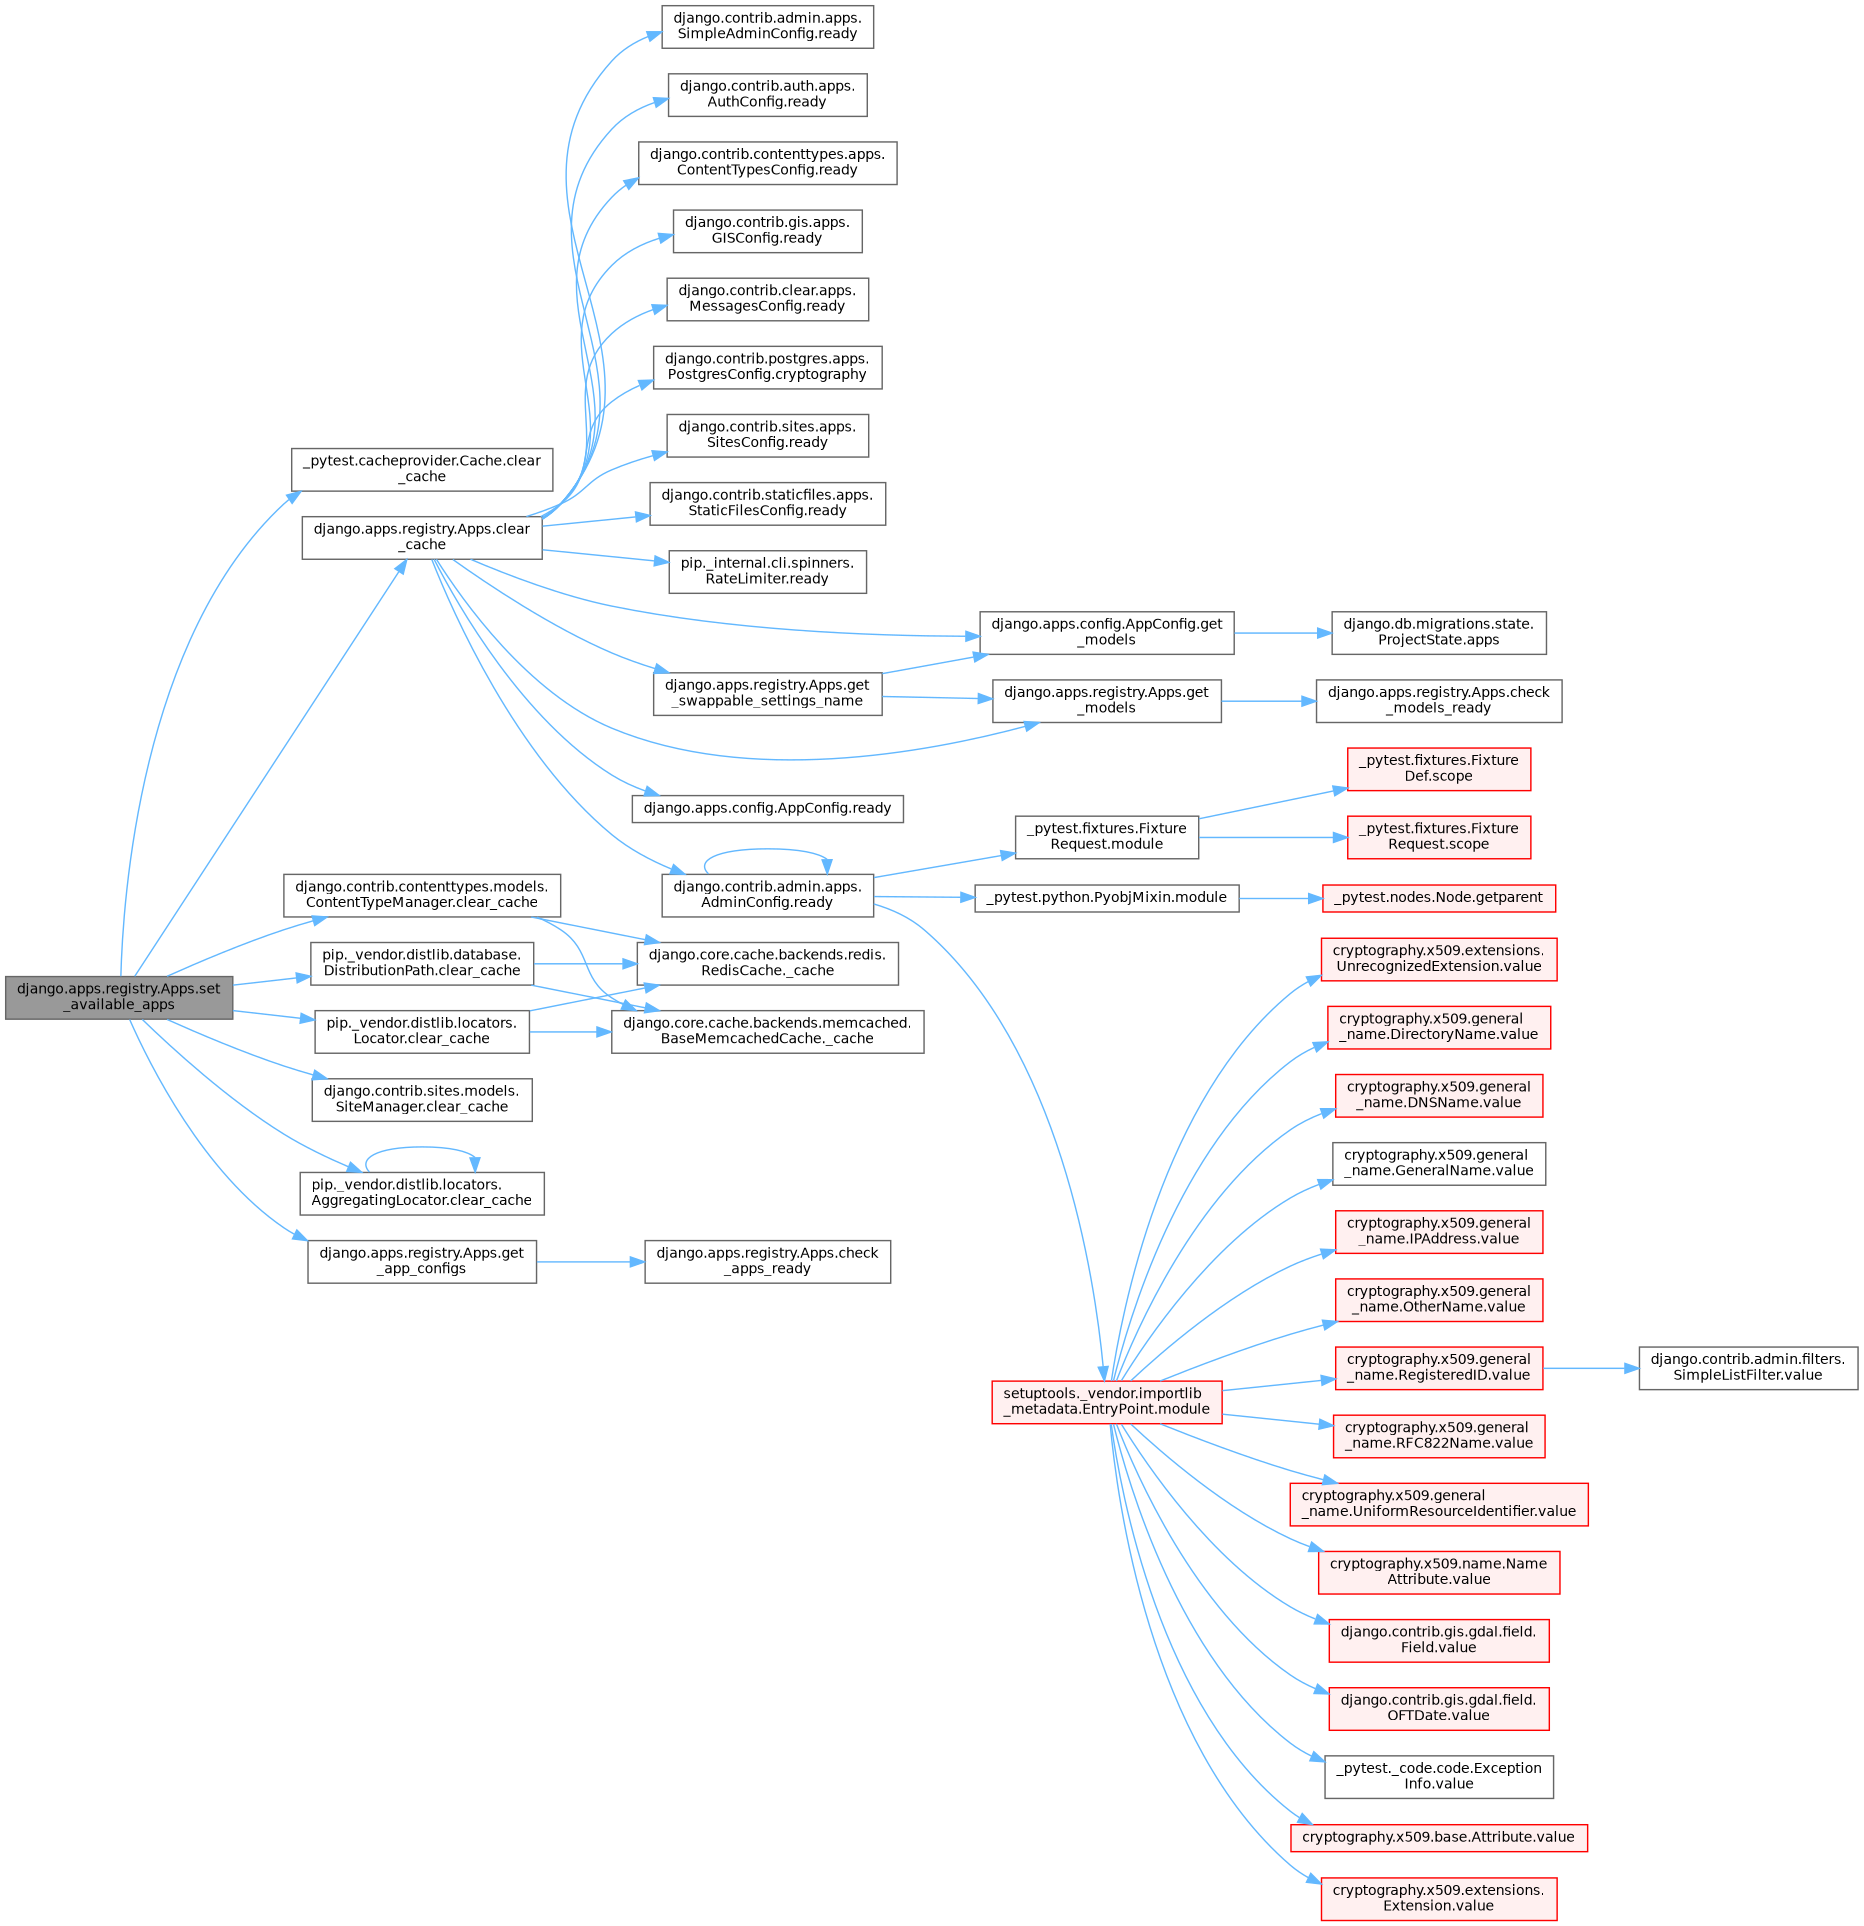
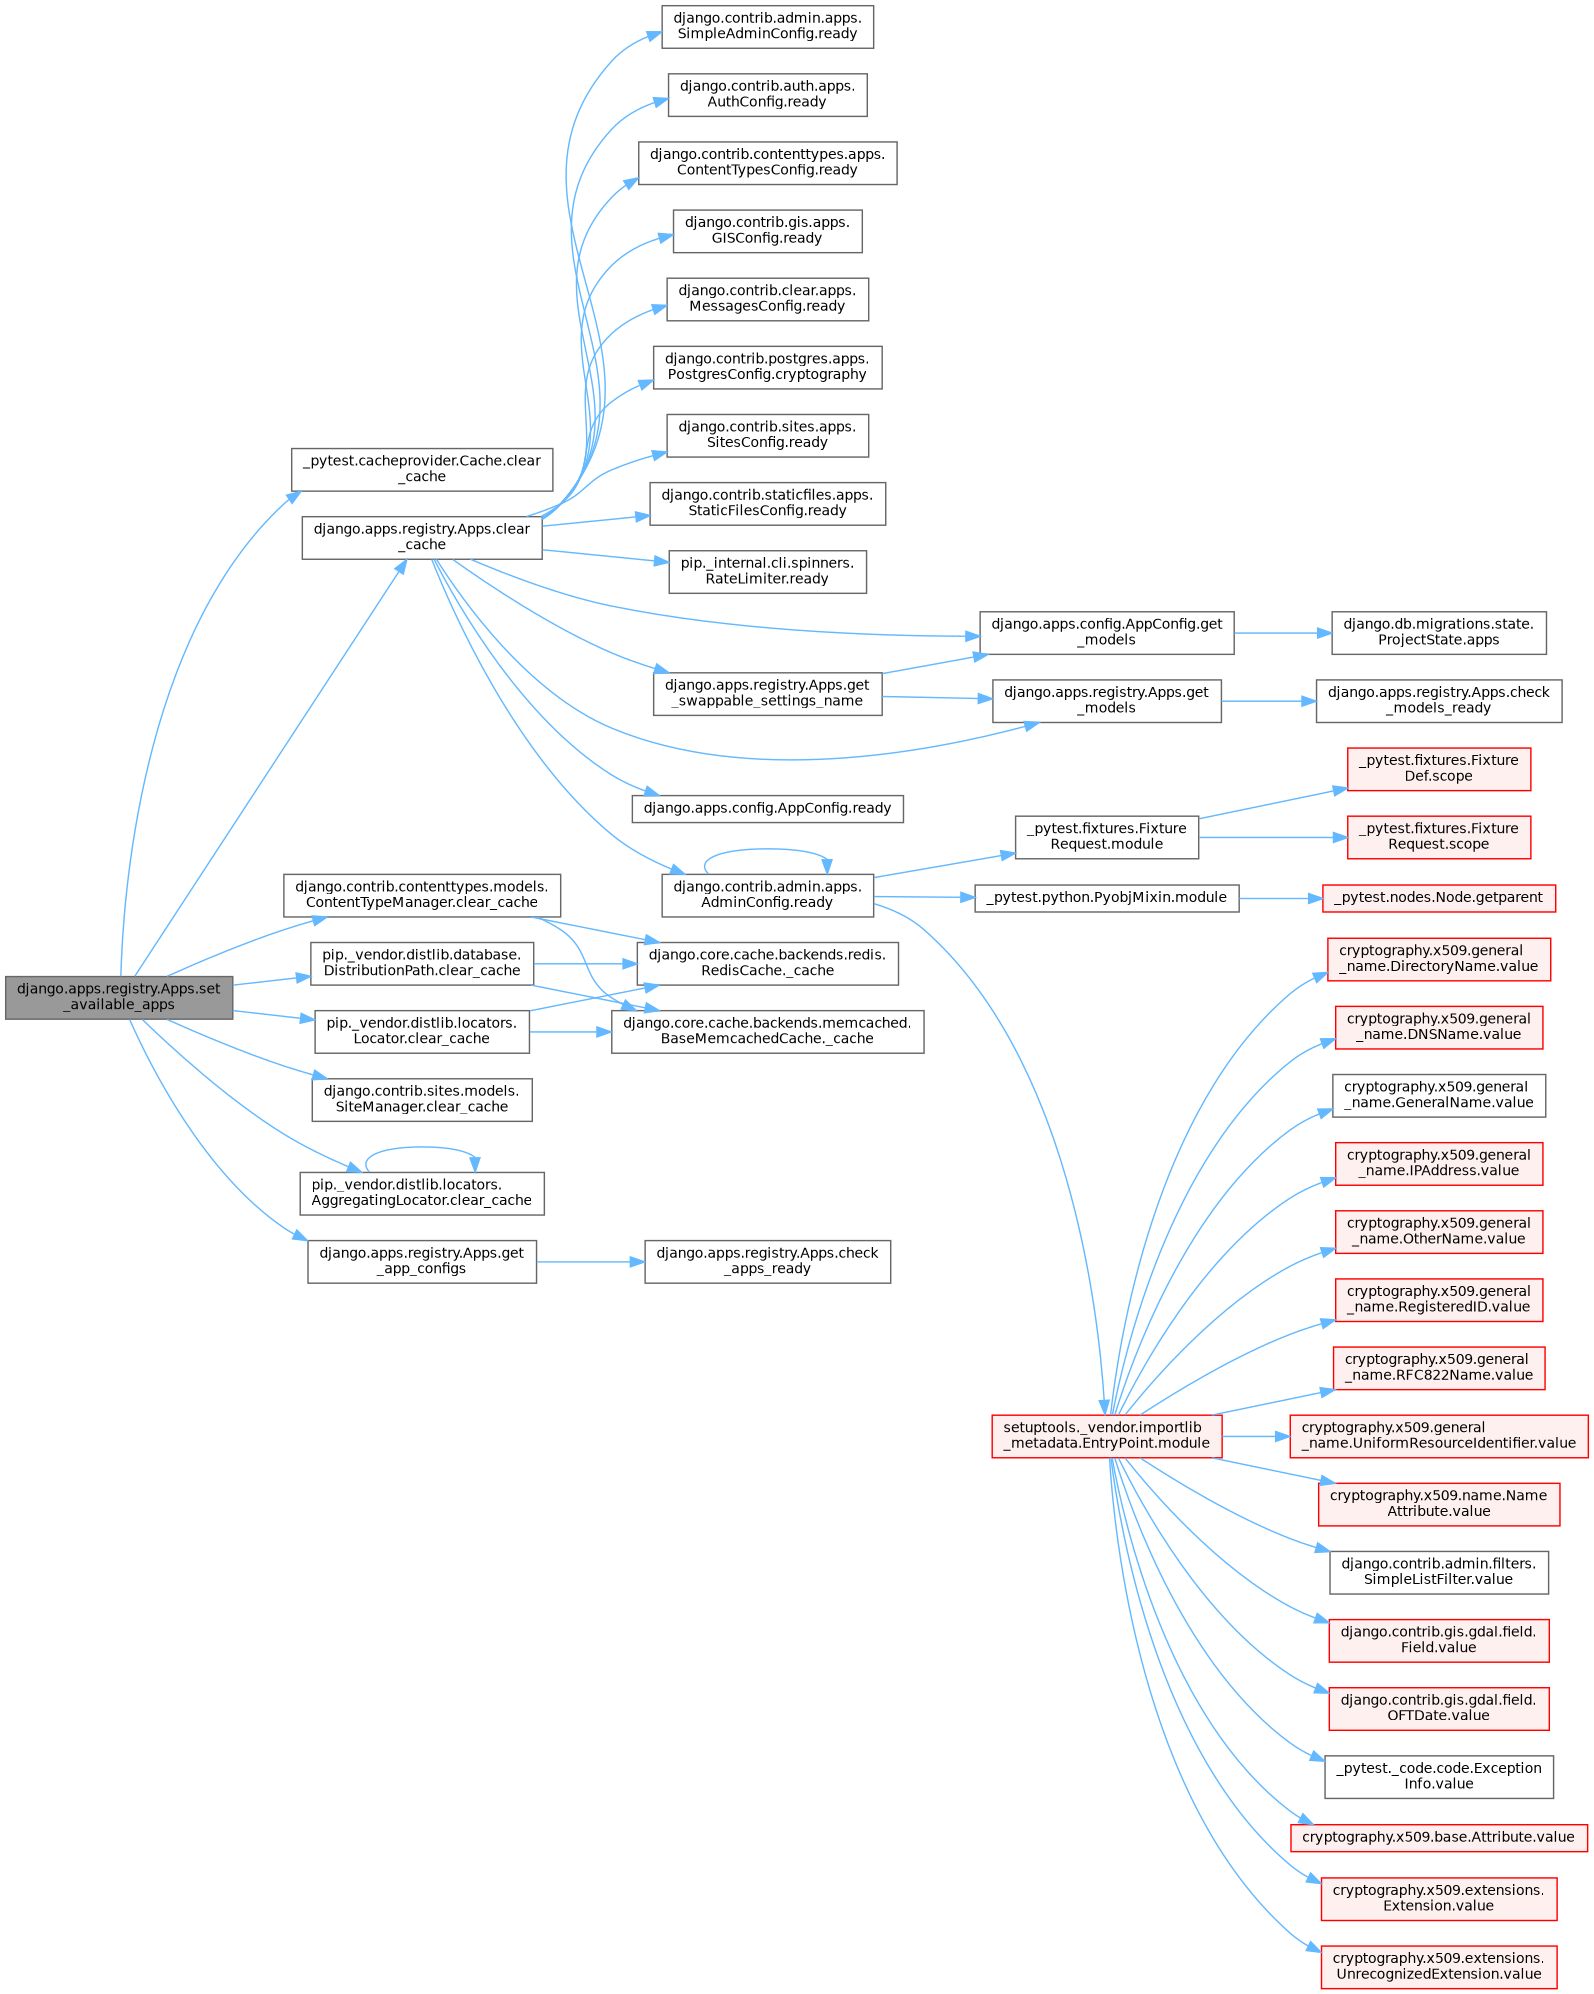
edge "cryptography.x509.general _name.RegisteredID.value" -> "django.contrib.admin.filters. SimpleListFilter.value": now "setuptools._vendor.importlib _metadata.EntryPoint.module" -> "django.contrib.admin.filters. SimpleListFilter.value"
